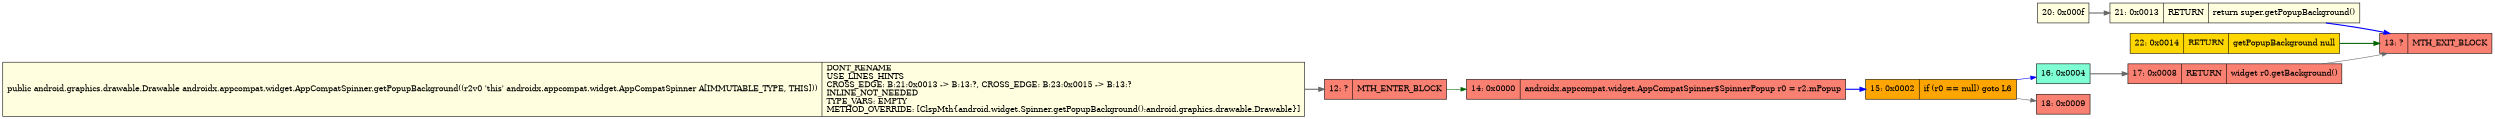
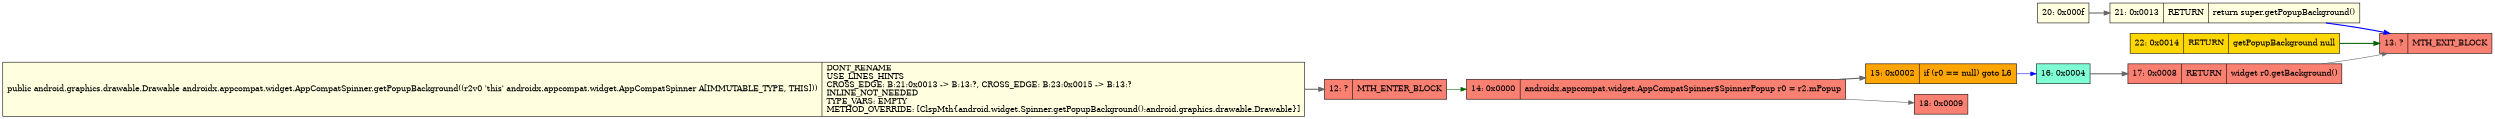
edge "14: 0x0000" -> "15: 0x0002": color blue -> gray40
edge "15: 0x0002" -> "18: 0x0009": now "14: 0x0000" -> "18: 0x0009"
